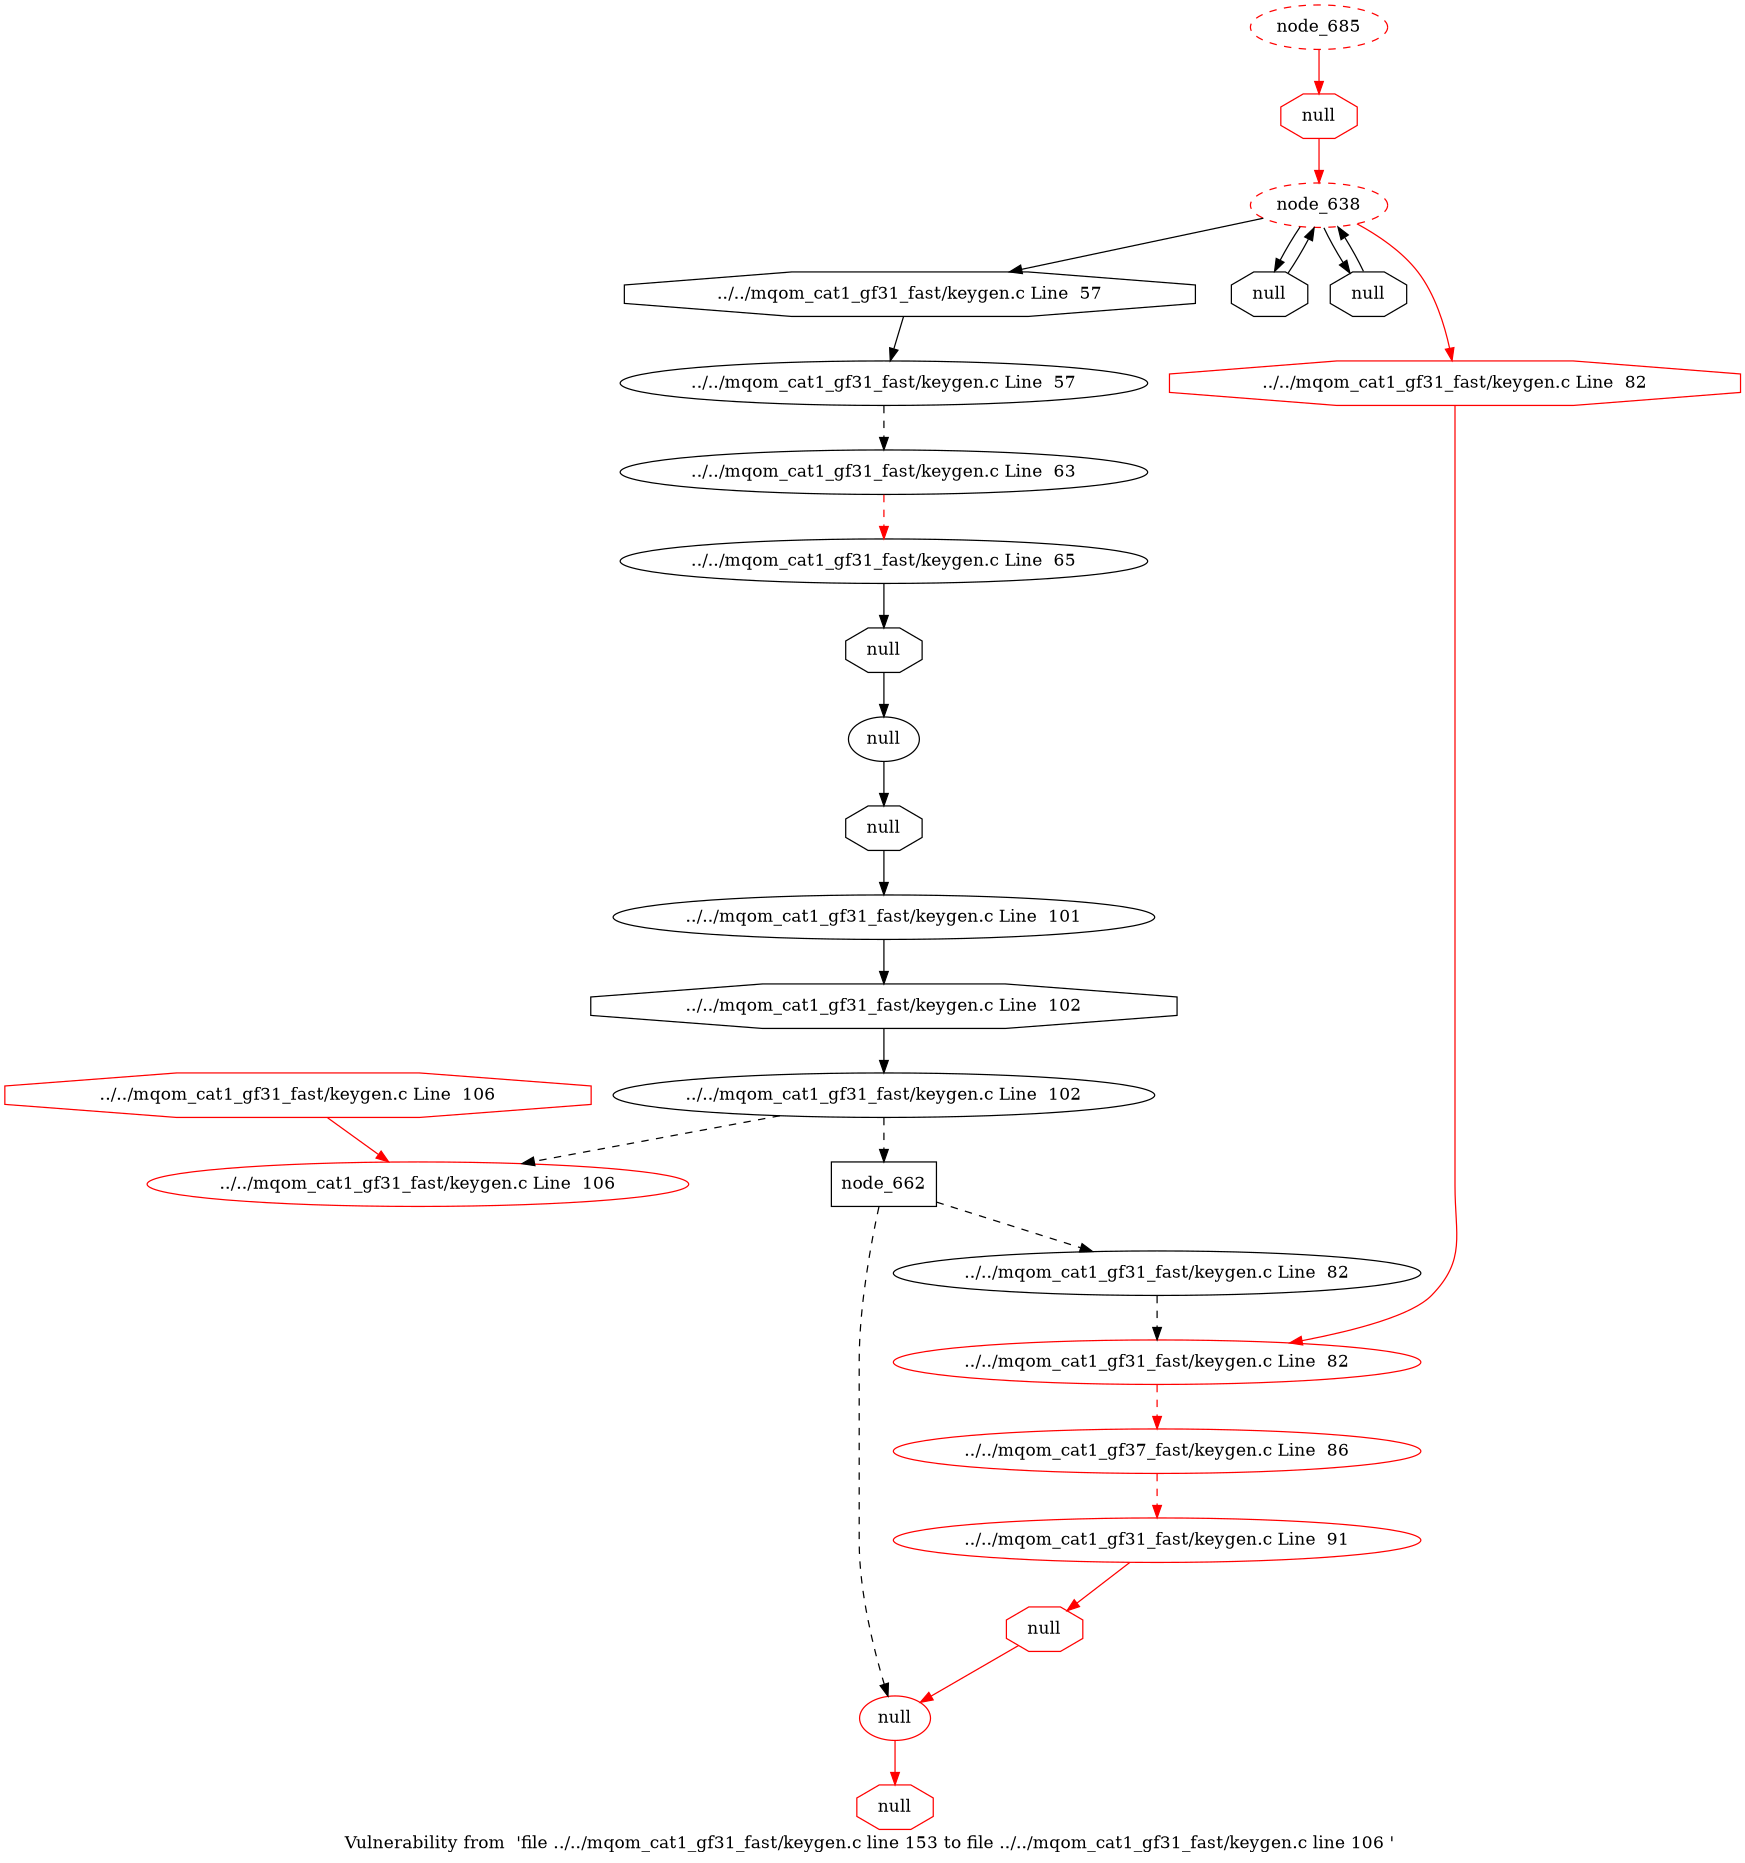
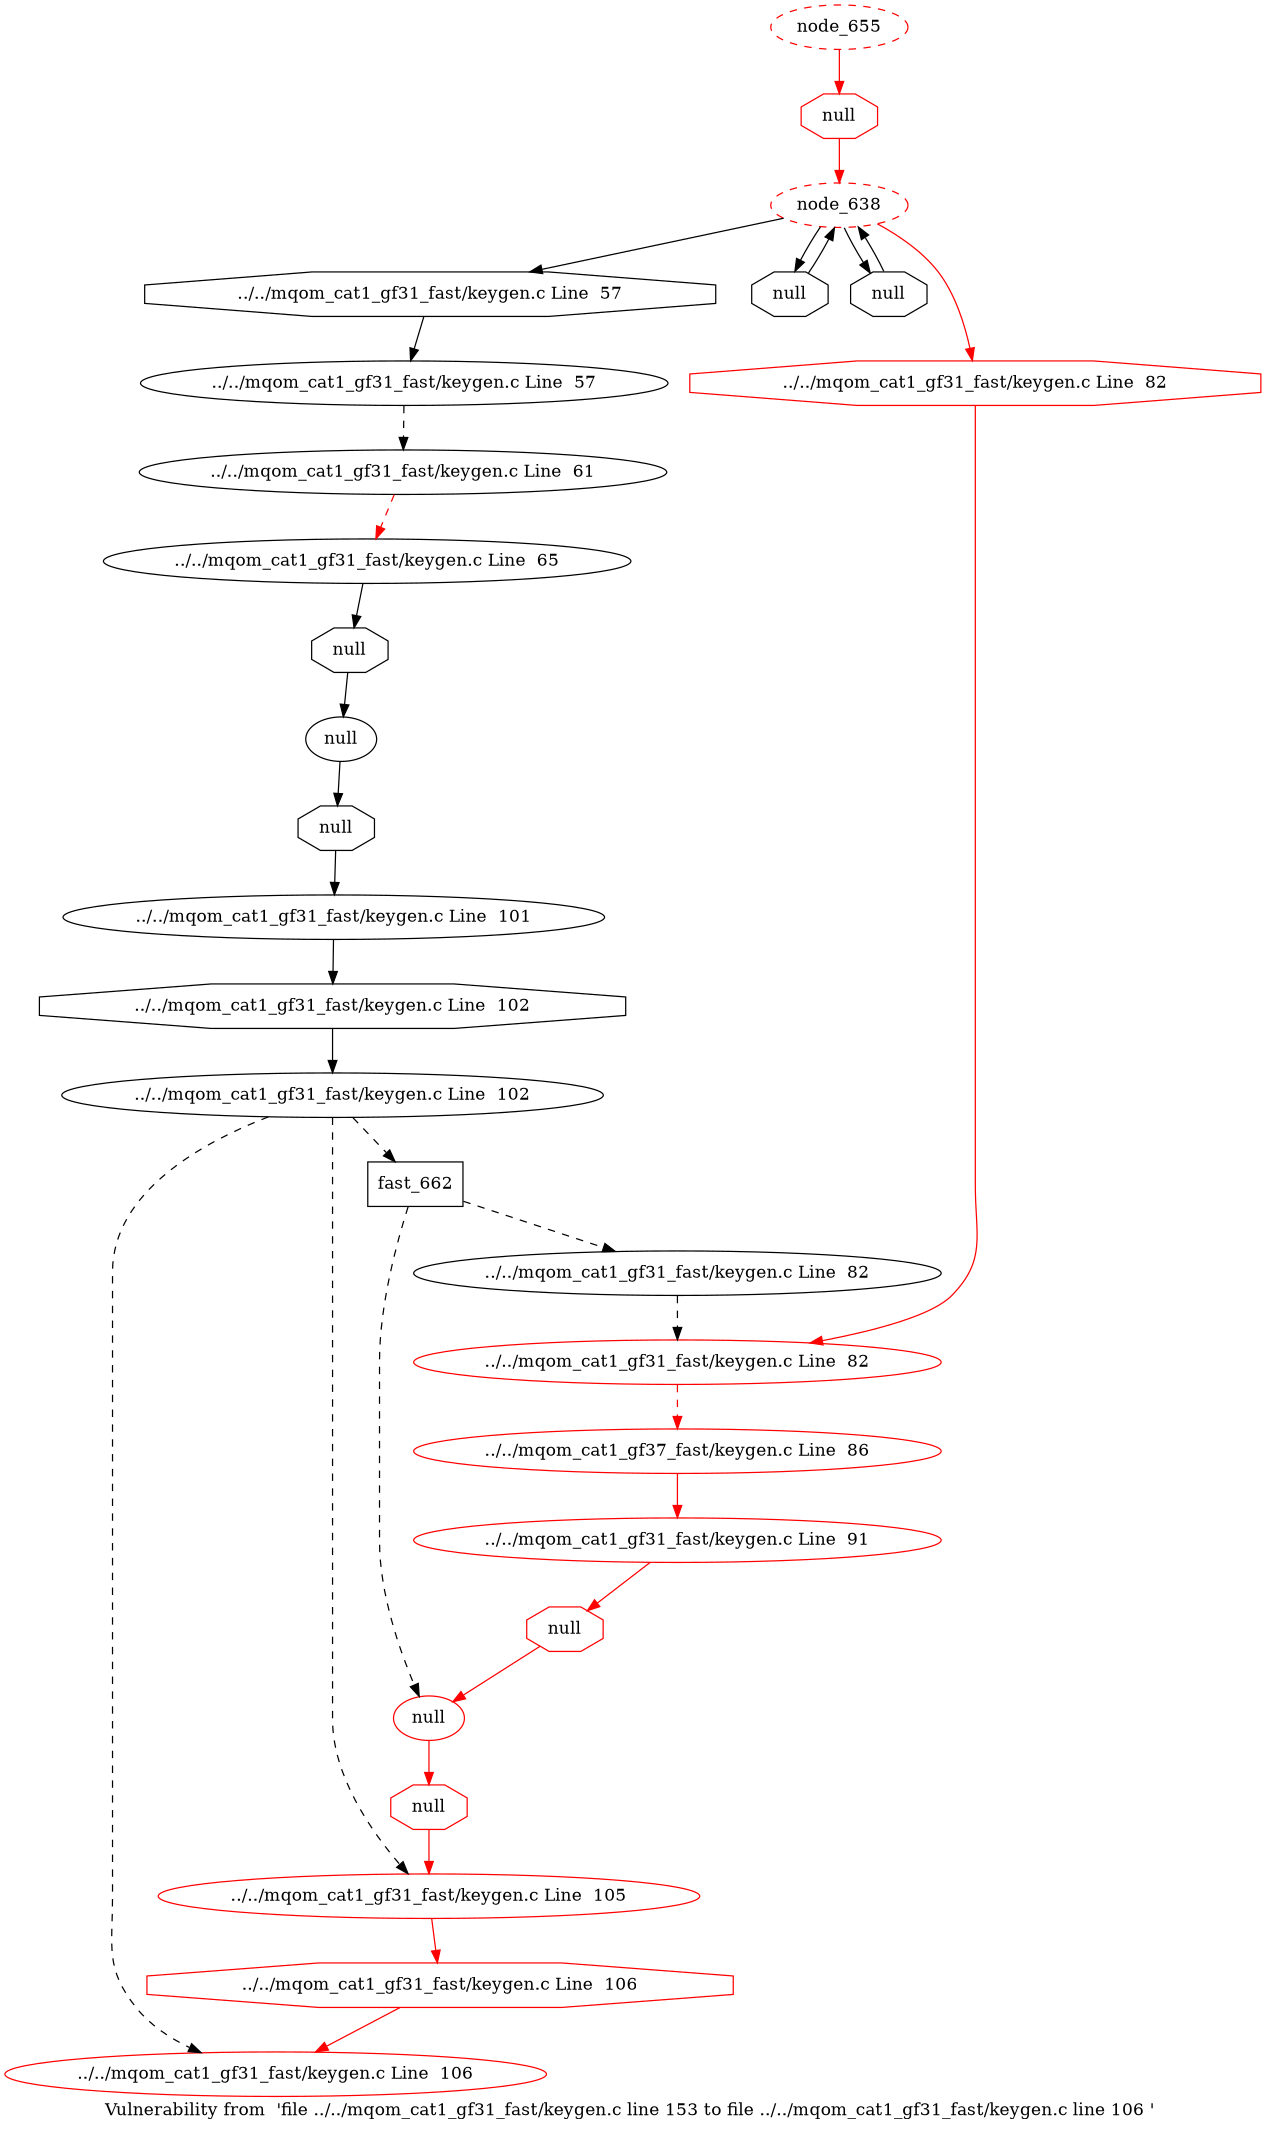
node "node_685": label "node_685" -> "node_655"
node "../../mqom_cat1_gf31_fast/keygen.c Line  63": label "../../mqom_cat1_gf31_fast/keygen.c Line  63" -> "../../mqom_cat1_gf31_fast/keygen.c Line  61"
node "node_662": label "node_662" -> "fast_662"
edge "../../mqom_cat1_gf37_fast/keygen.c Line  86" -> "../../mqom_cat1_gf31_fast/keygen.c Line  91": style dashed -> solid
node "../../mqom_cat1_gf31_fast/keygen.c Line  105": added
